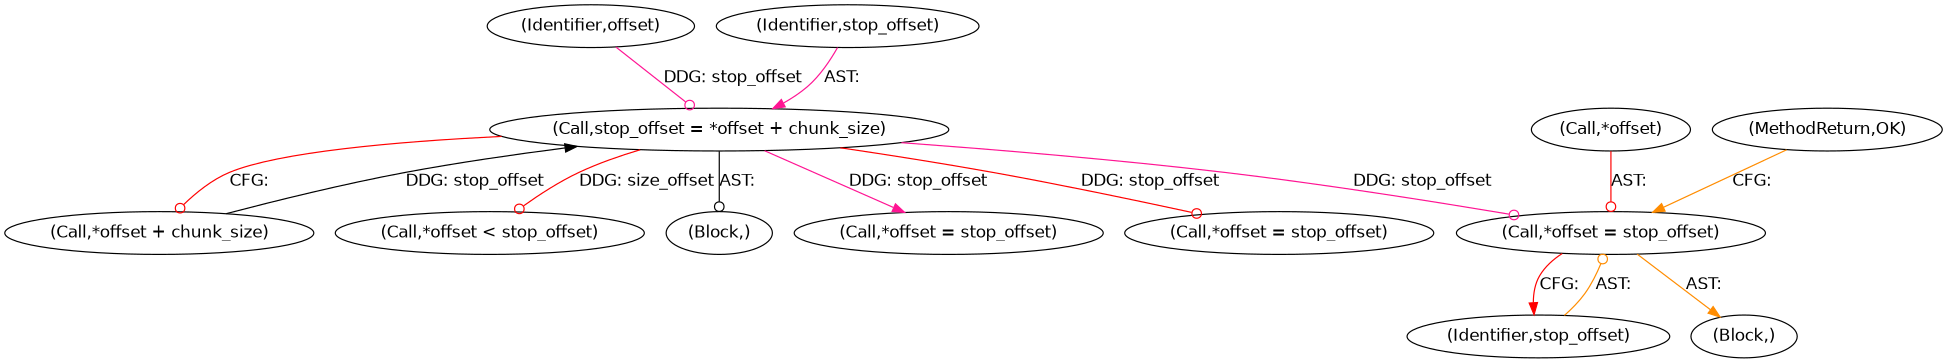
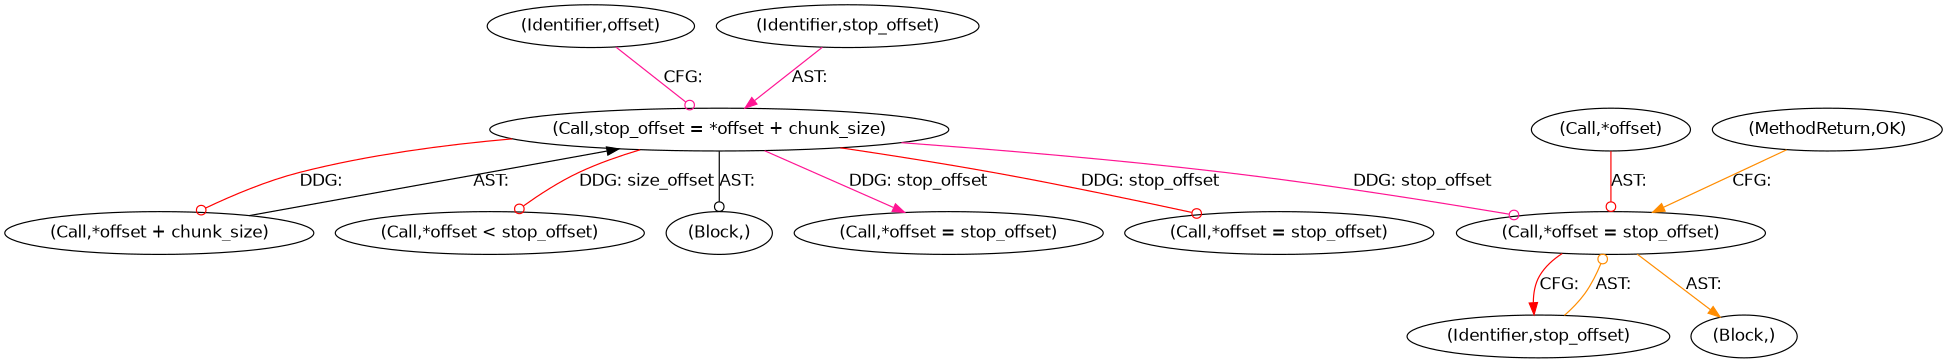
edge "(Identifier,offset)" -> "(Call,stop_offset = *offset + chunk_size)": label "DDG: stop_offset" -> "CFG: "
edge "(Call,stop_offset = *offset + chunk_size)" -> "(Call,*offset + chunk_size)": label "CFG: " -> "DDG: "
edge "(Call,*offset + chunk_size)" -> "(Call,stop_offset = *offset + chunk_size)": label "DDG: stop_offset" -> "AST: "
